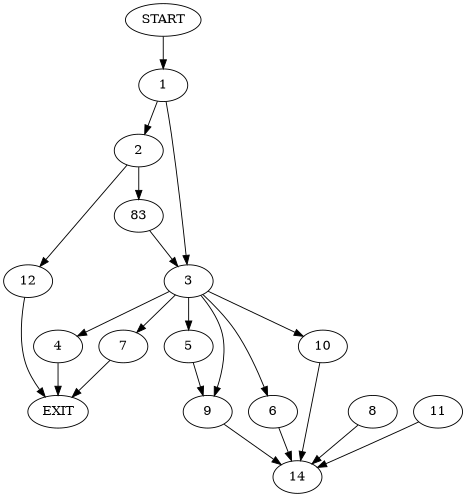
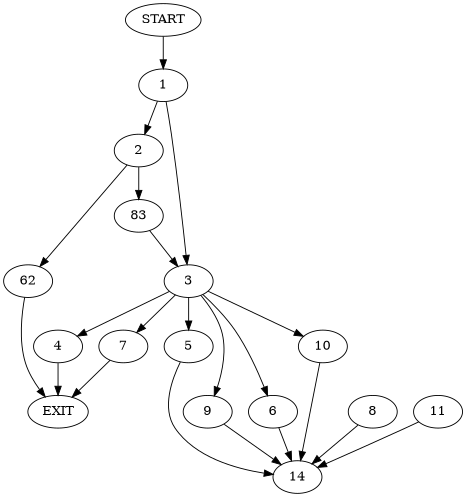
node "12": label "12" -> "62"
edge "5" -> "9": now "5" -> "14"
